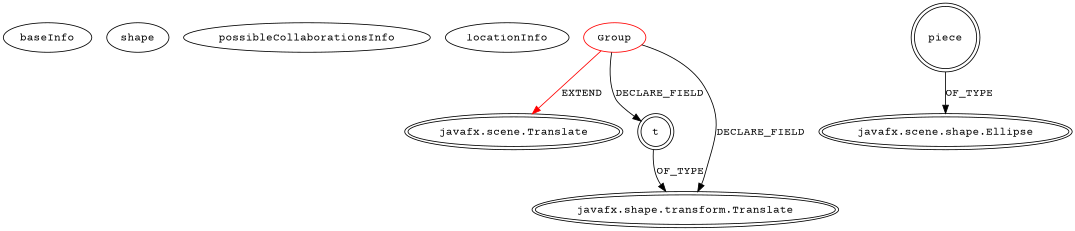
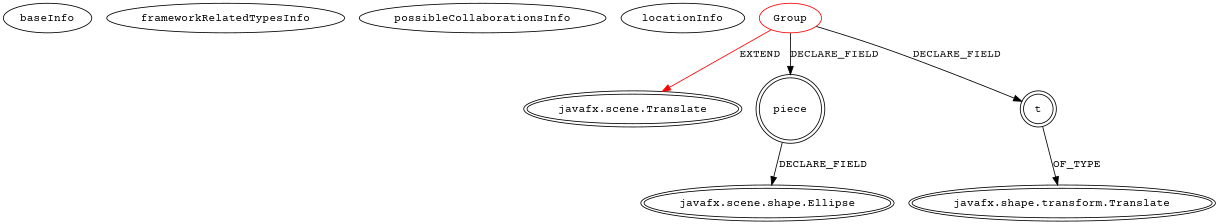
node "shape": label "shape" -> "frameworkRelatedTypesInfo"
edge "piece" -> "javafx.scene.shape.Ellipse": label "OF_TYPE" -> "DECLARE_FIELD"
edge "Group" -> "javafx.shape.transform.Translate": now "Group" -> "piece"
